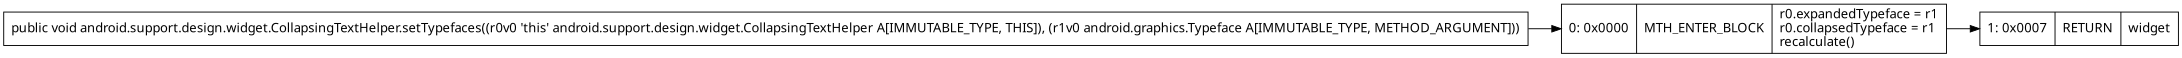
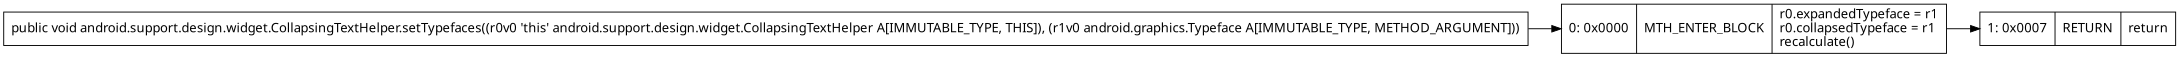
node "1: 0x0007": text "widget" -> "return"
